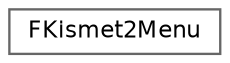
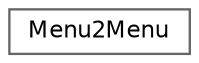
node "FKismet2Menu": label "FKismet2Menu" -> "Menu2Menu"
